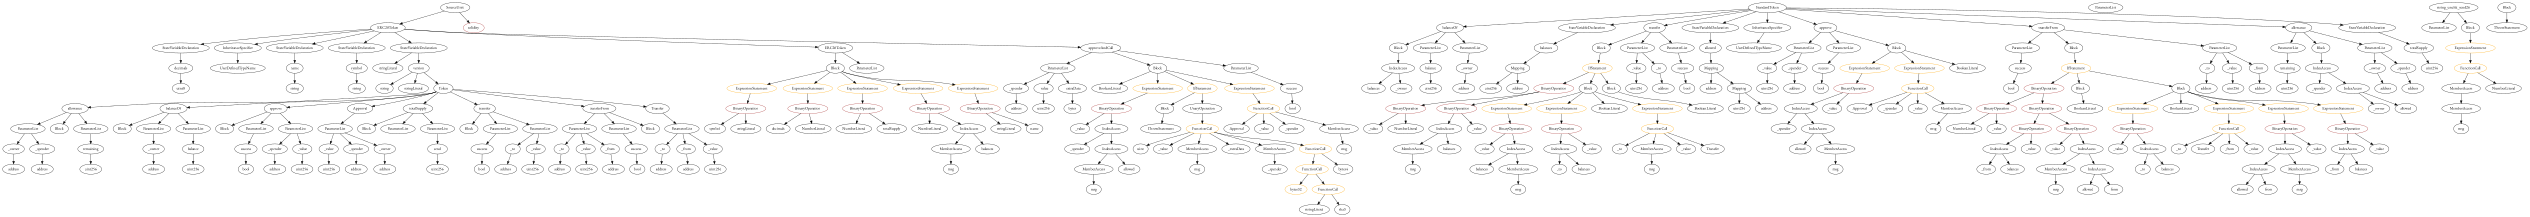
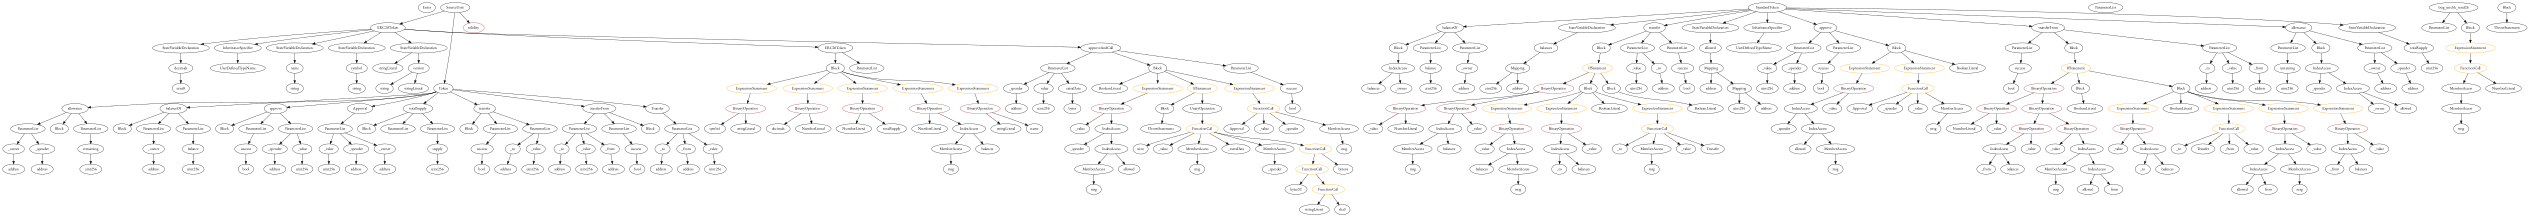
node "Enter": added
node "string_unchk_send26": label "string_unchk_send26" -> "bug_unchk_send26"
edge "version" -> "Token": now "SourceUnit" -> "Token"
node "send": label "send" -> "supply"
node "bytes32": color orange -> black
